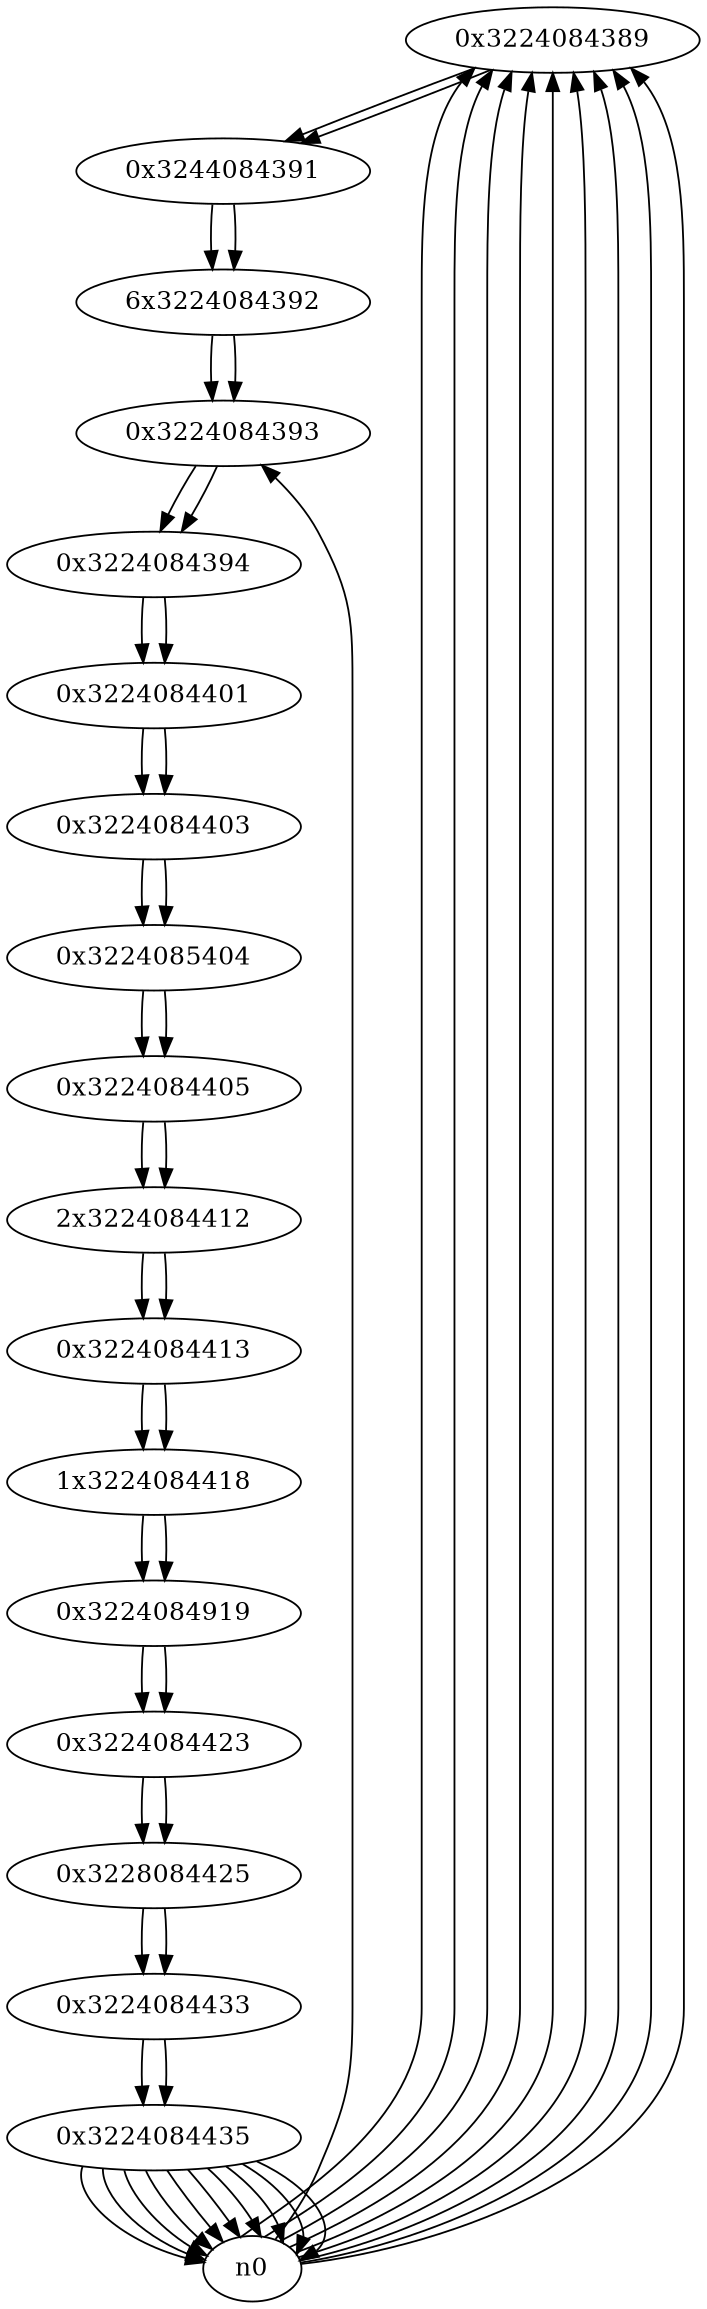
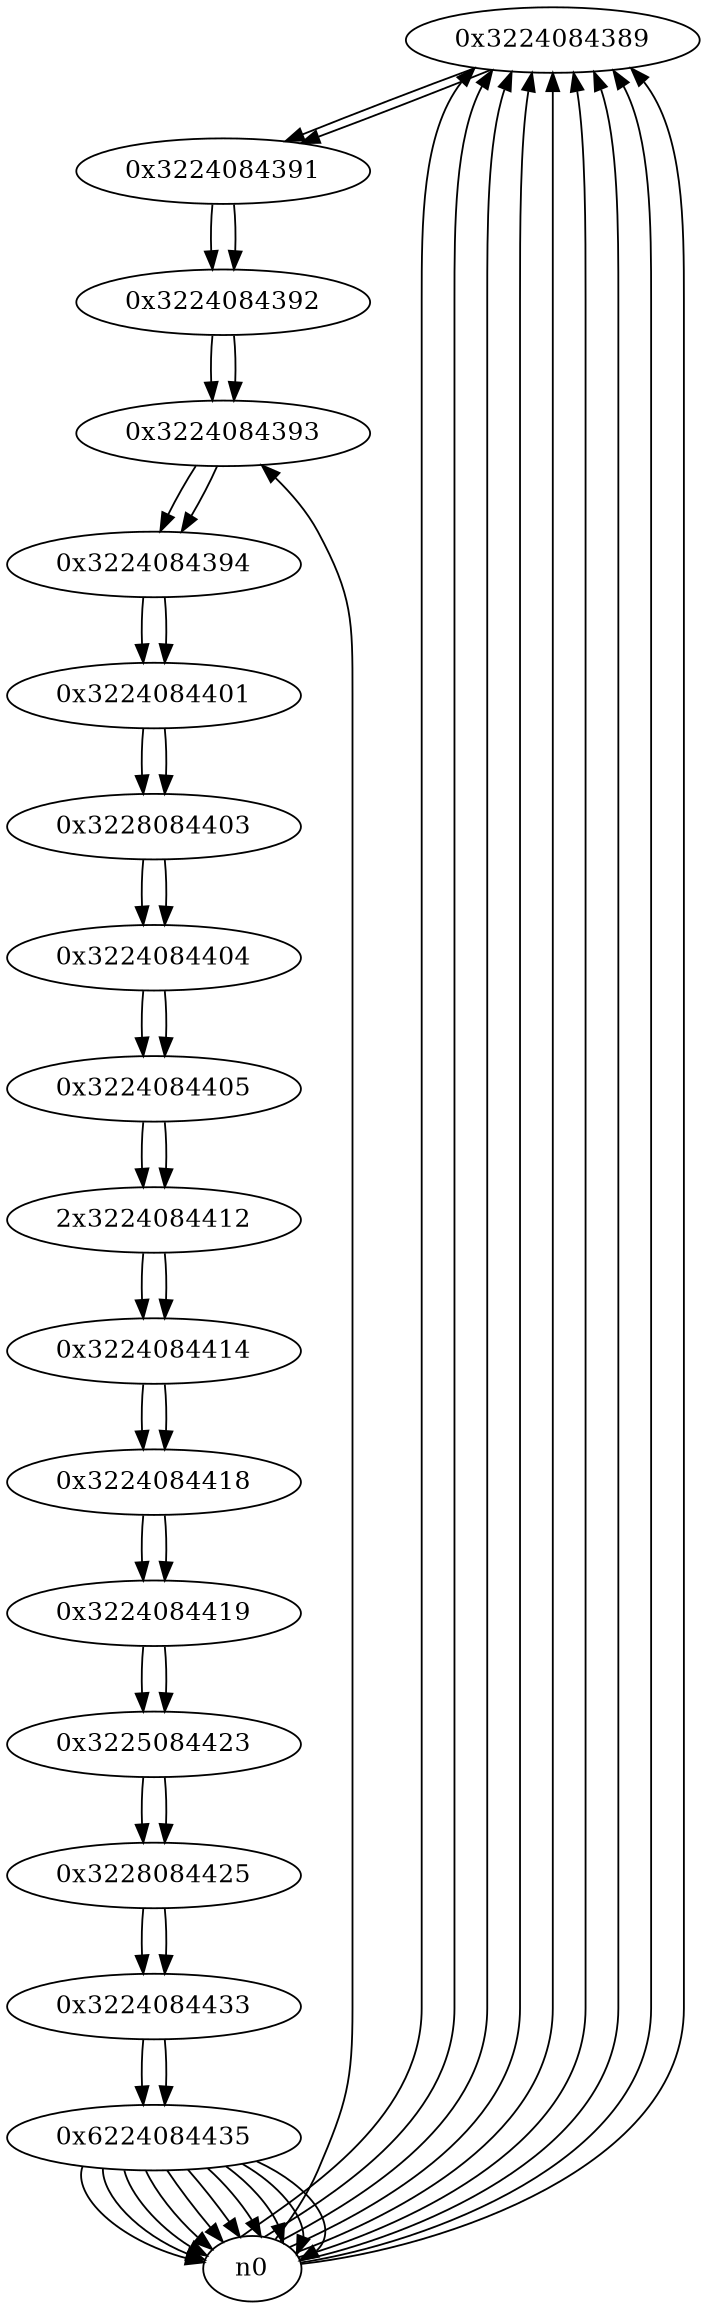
node "0x3244084391": label "0x3244084391" -> "0x3224084391"
node "6x3224084392": label "6x3224084392" -> "0x3224084392"
node "0x3224084403": label "0x3224084403" -> "0x3228084403"
node "0x3224085404": label "0x3224085404" -> "0x3224084404"
node "0x3224084413": label "0x3224084413" -> "0x3224084414"
node "1x3224084418": label "1x3224084418" -> "0x3224084418"
node "0x3224084919": label "0x3224084919" -> "0x3224084419"
node "0x3224084423": label "0x3224084423" -> "0x3225084423"
node "0x3224084435": label "0x3224084435" -> "0x6224084435"
